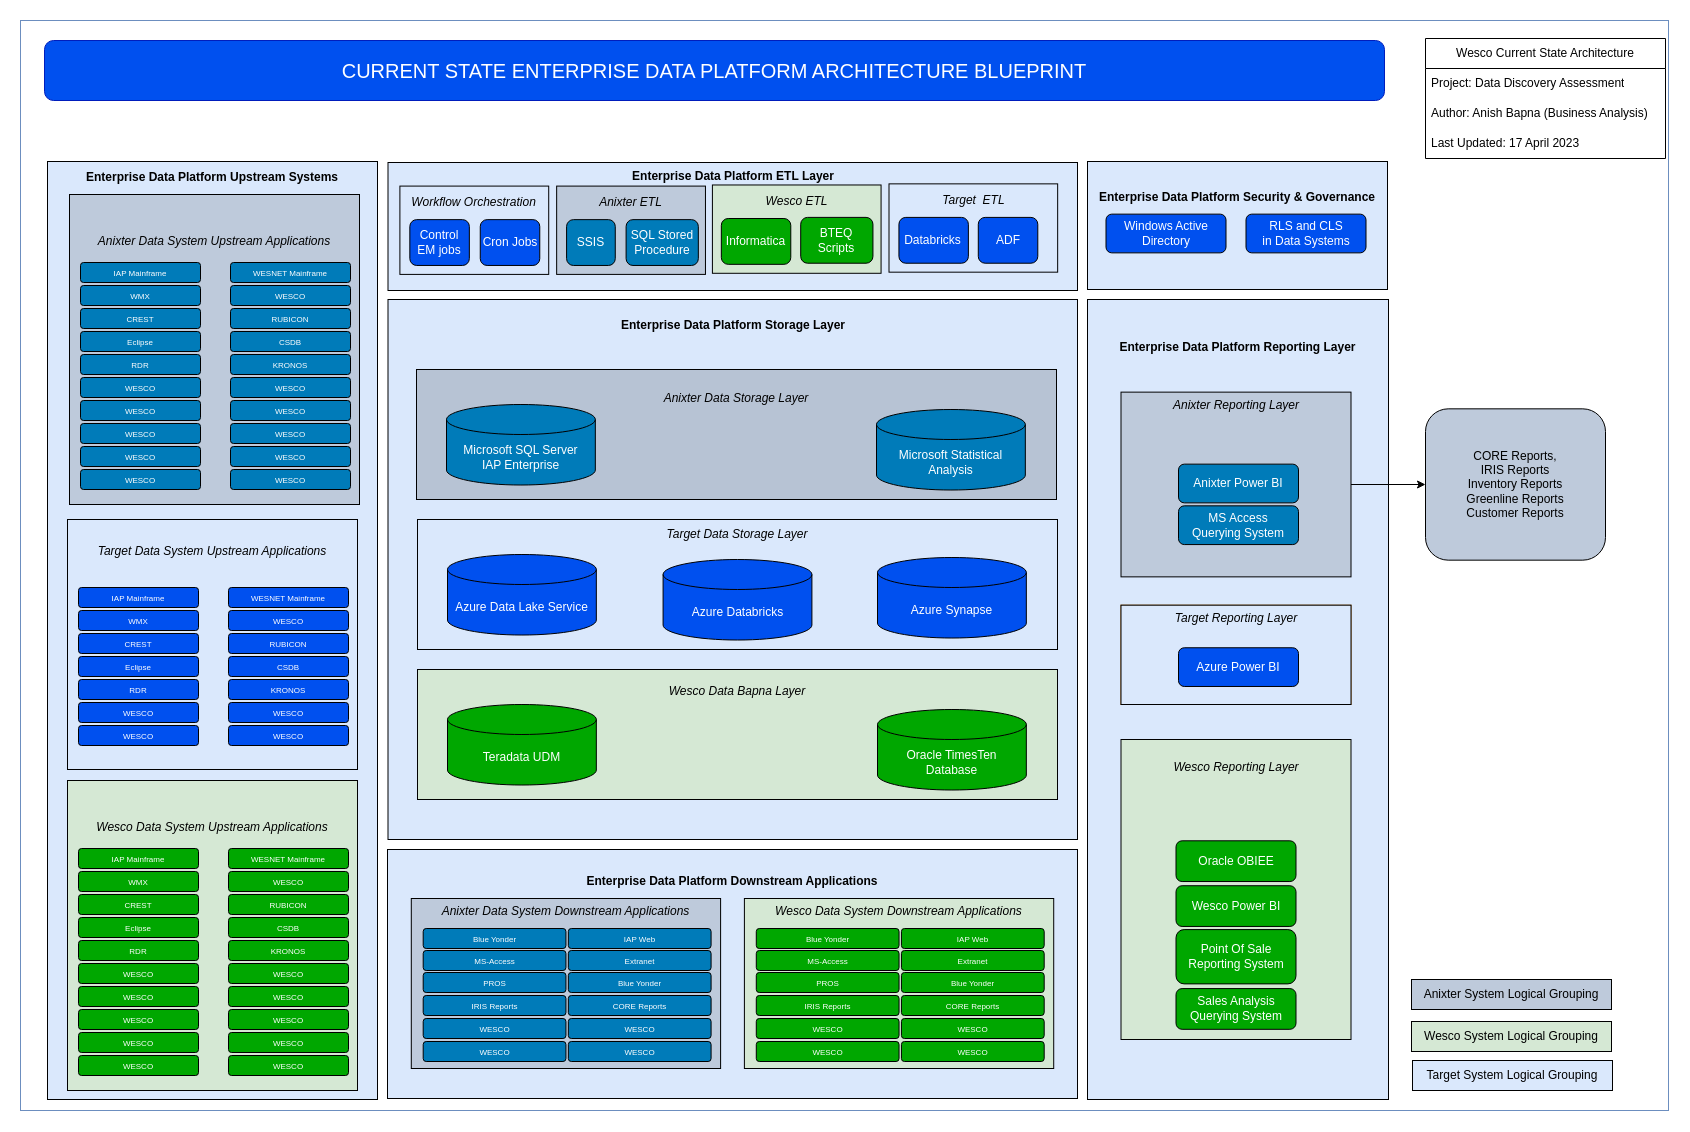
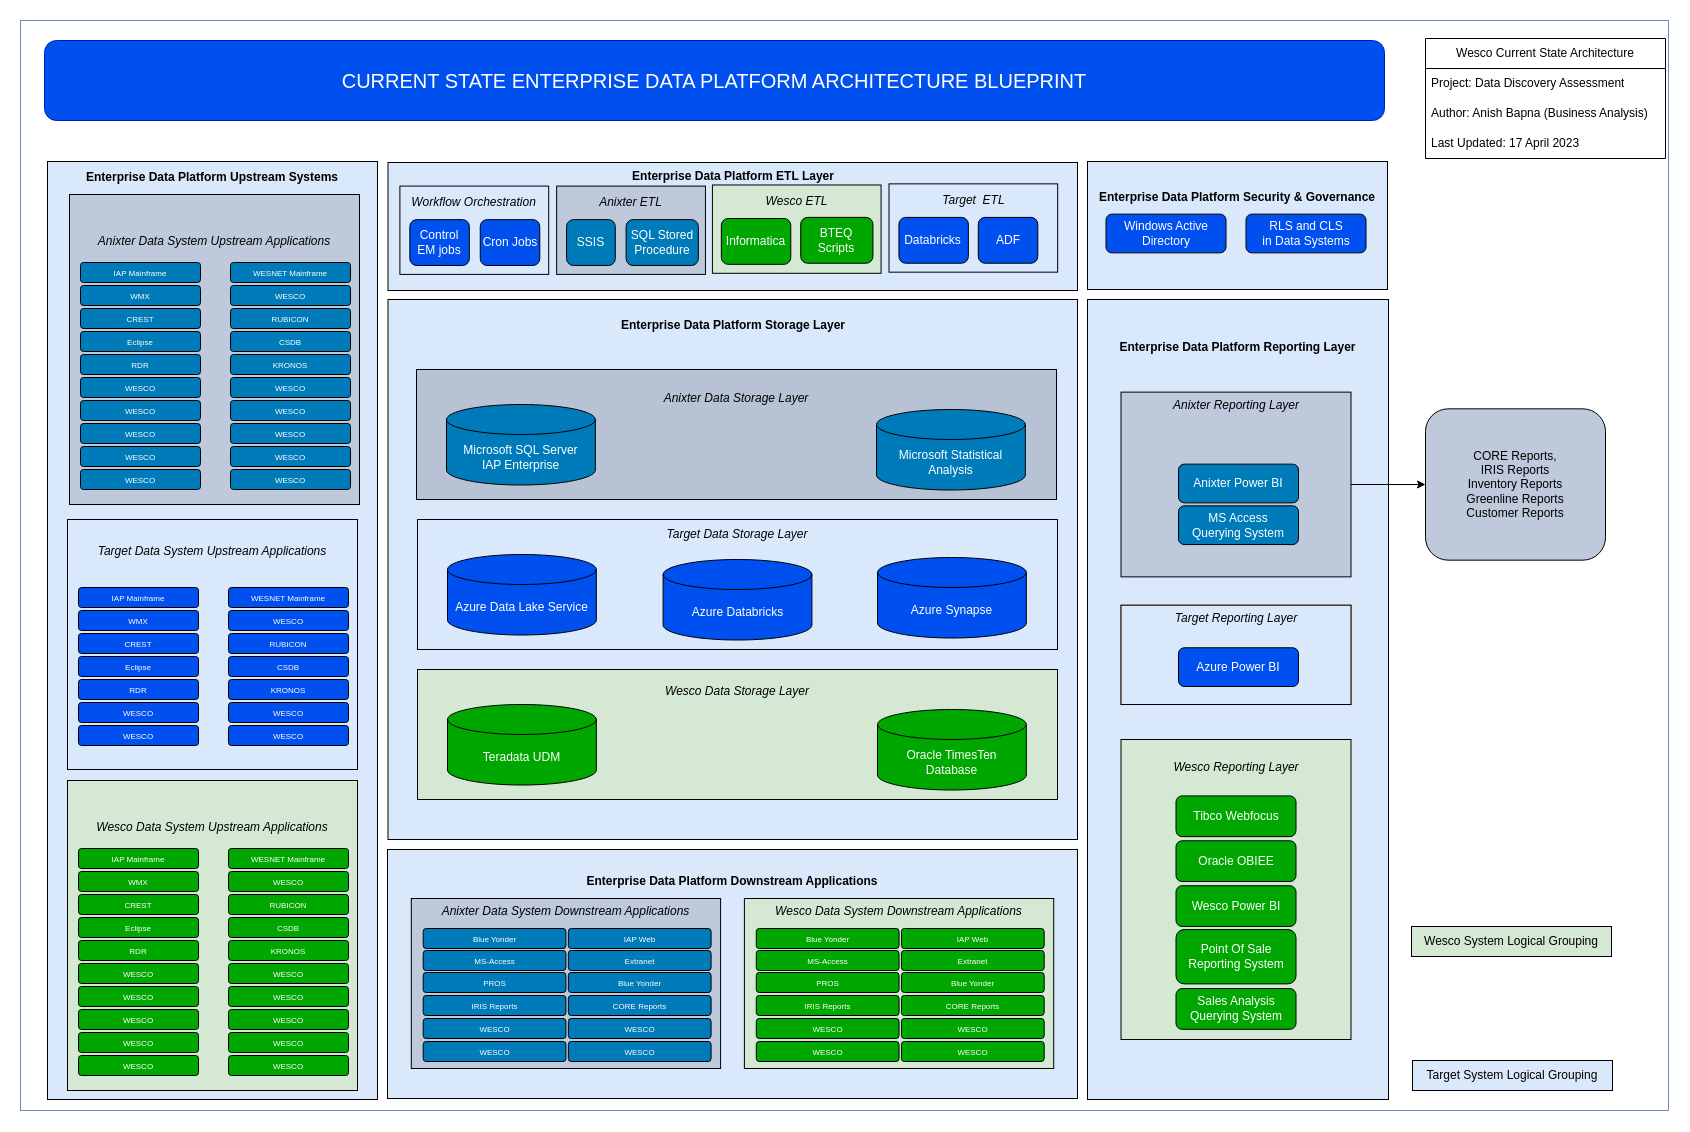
node "CURRENT STATE ENTERPRISE DATA PLATFORM ARCHITECTURE BLUEPRINT": size 1340x60 -> 1340x80
node "Wesco Data Bapna Layer": label "Wesco Data Bapna Layer" -> "Wesco Data Storage Layer"
node "Tibco Webfocus": added
node "Anixter System Logical Grouping": removed
node "Wesco System Logical Grouping": moved (1512, 1037) -> (1512, 942)
